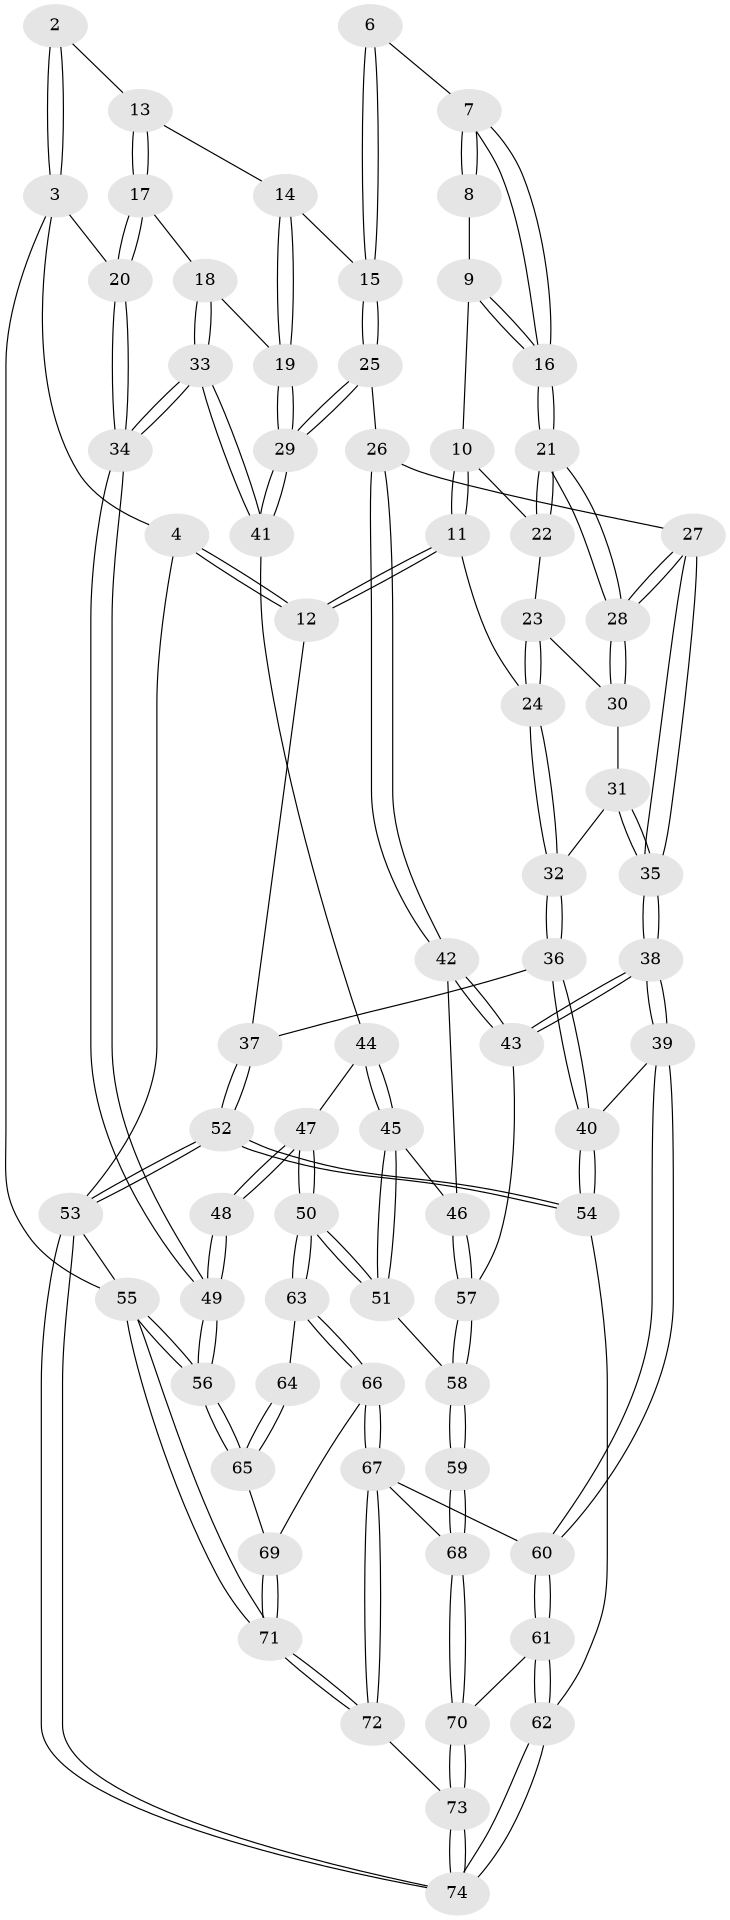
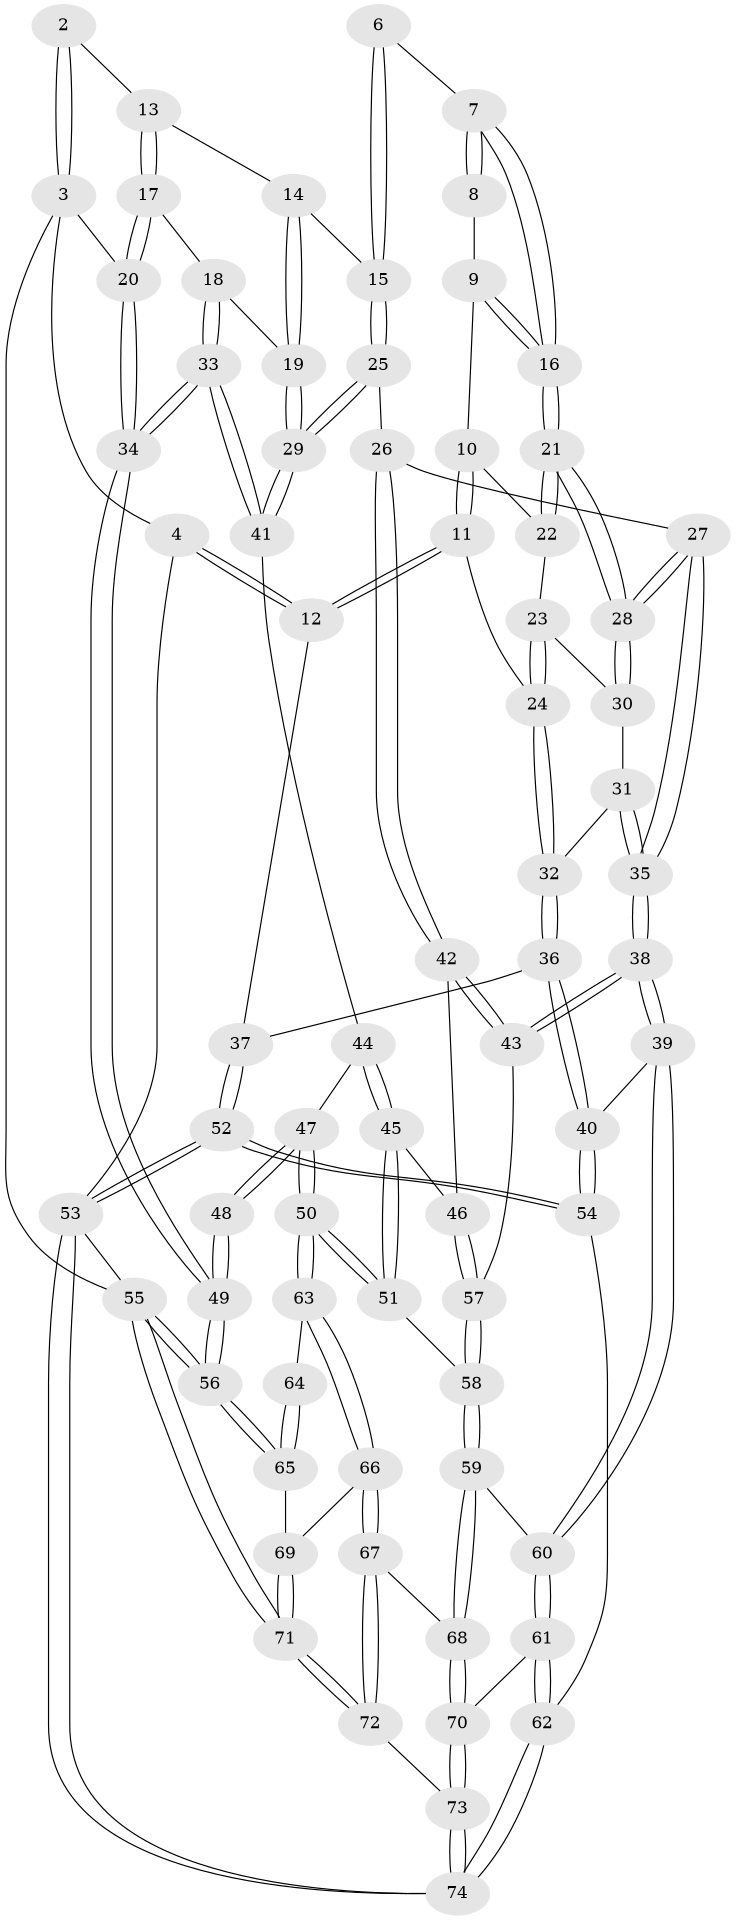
edge "67" -- "60": now "59" -- "60"
